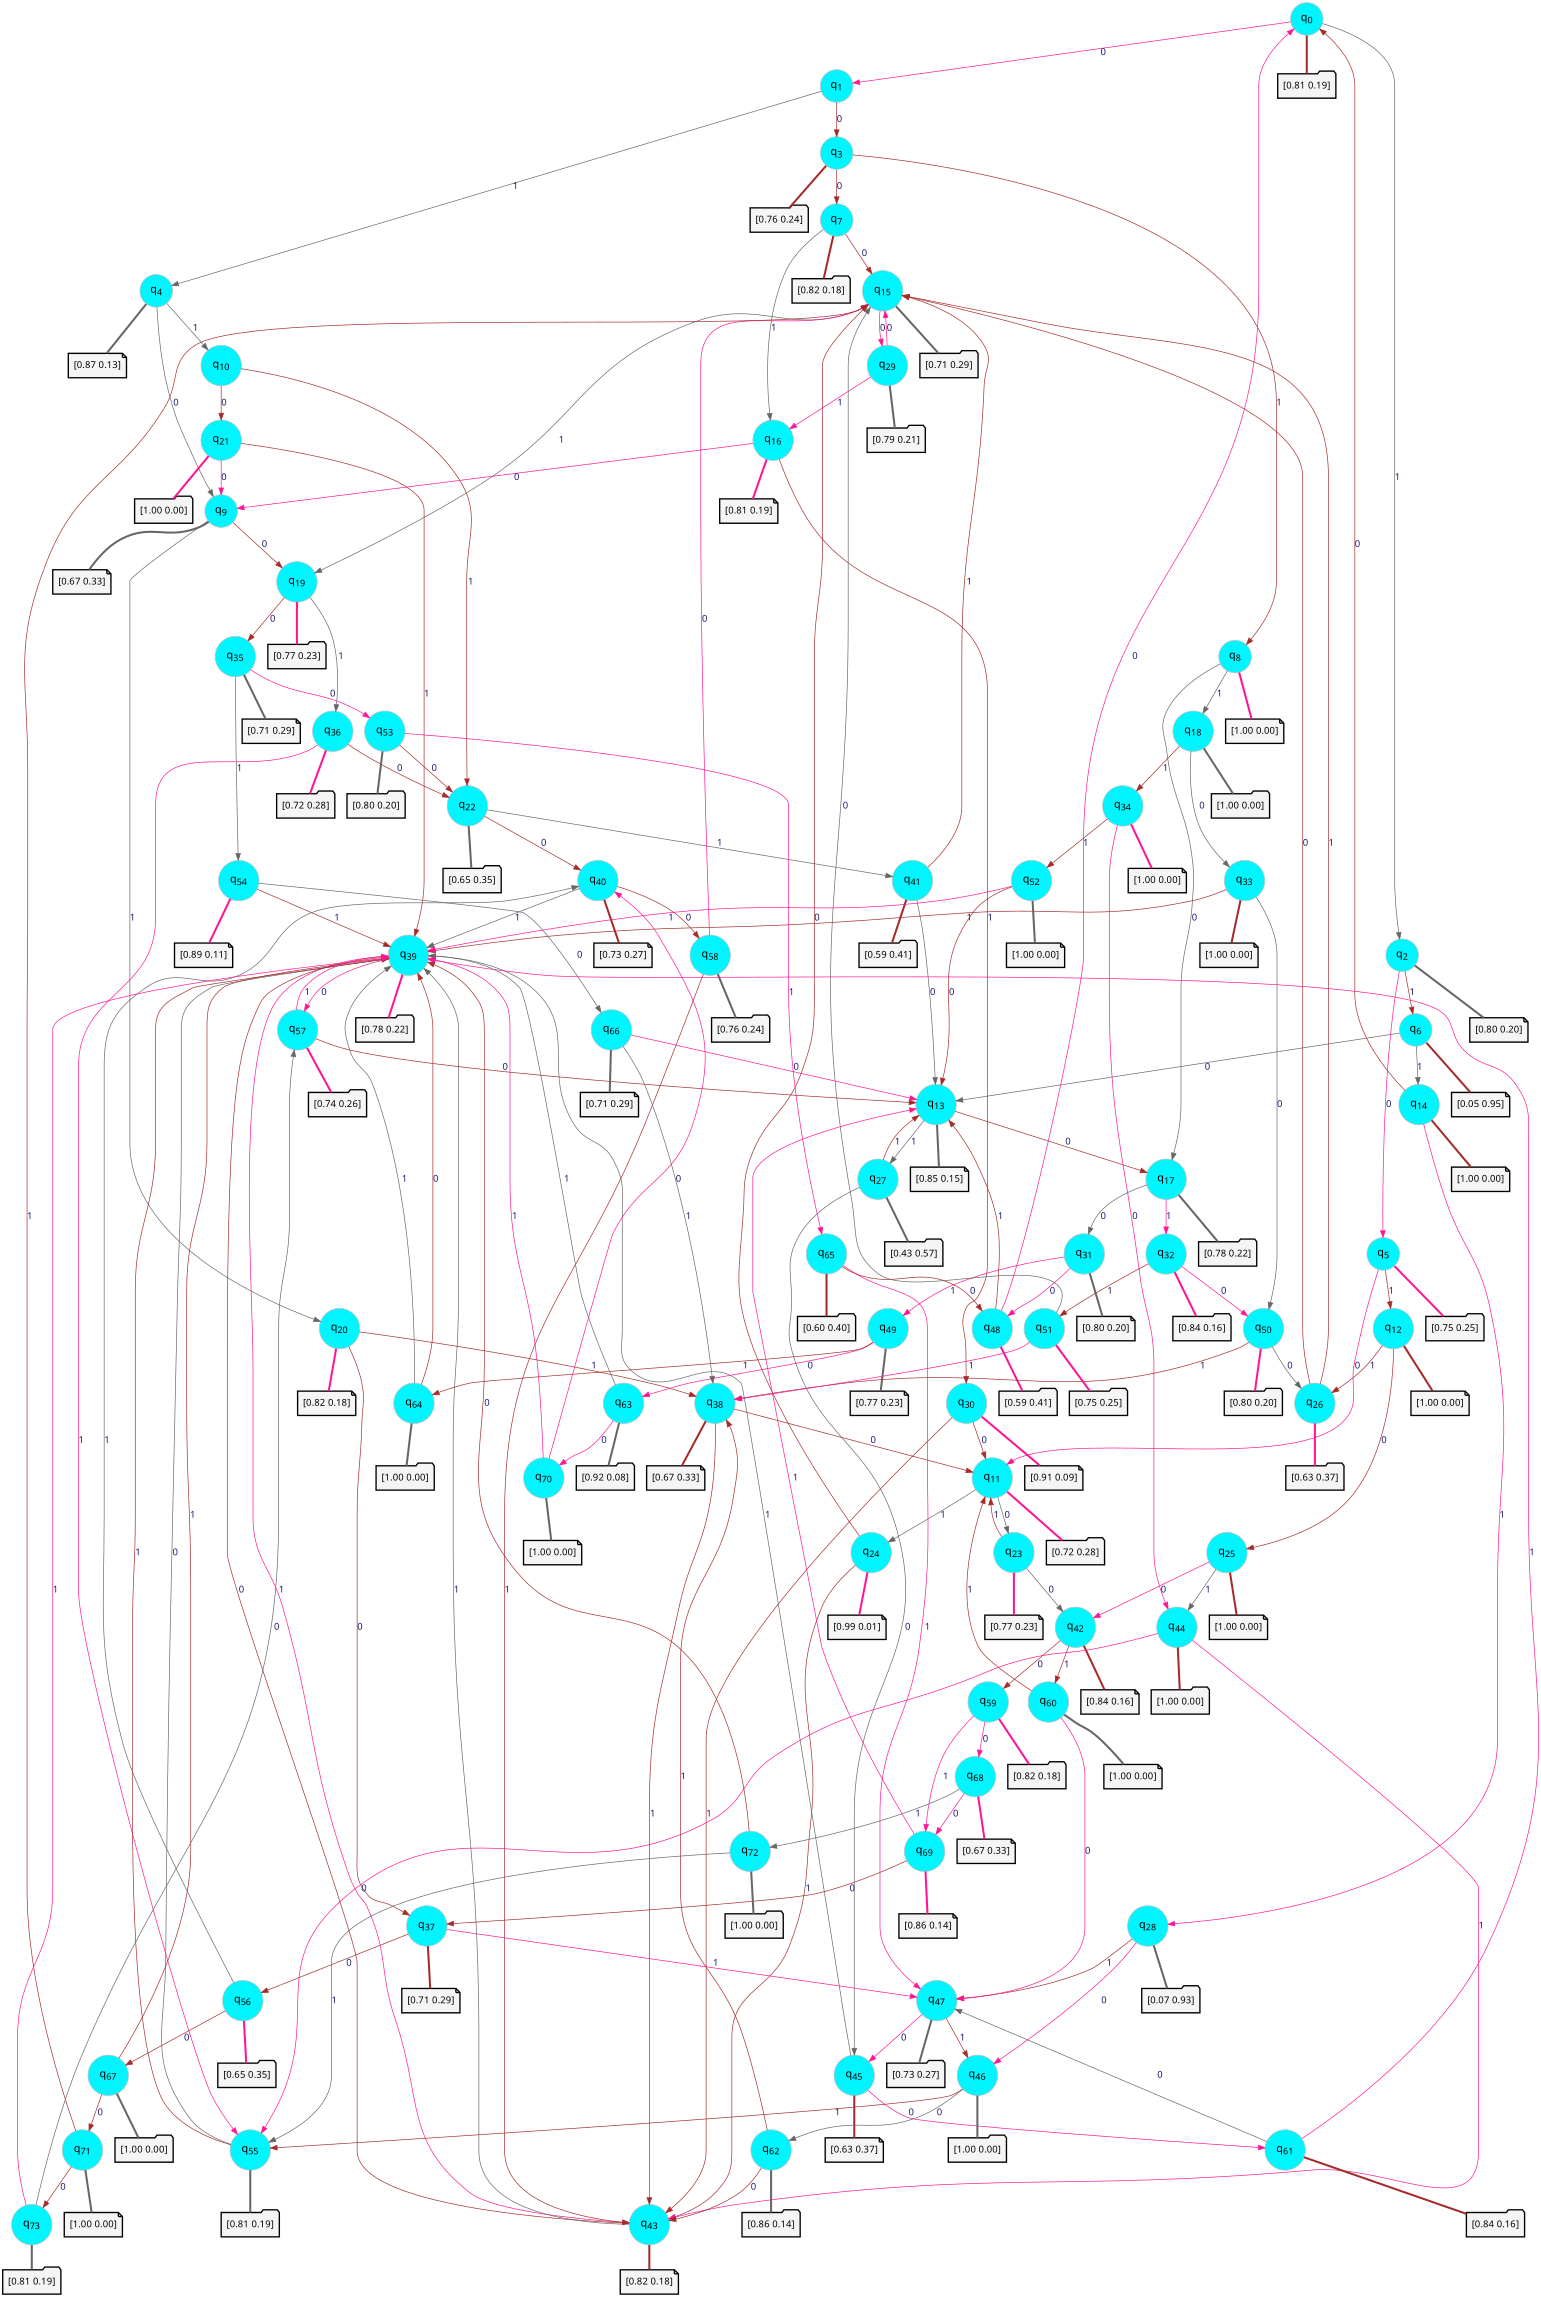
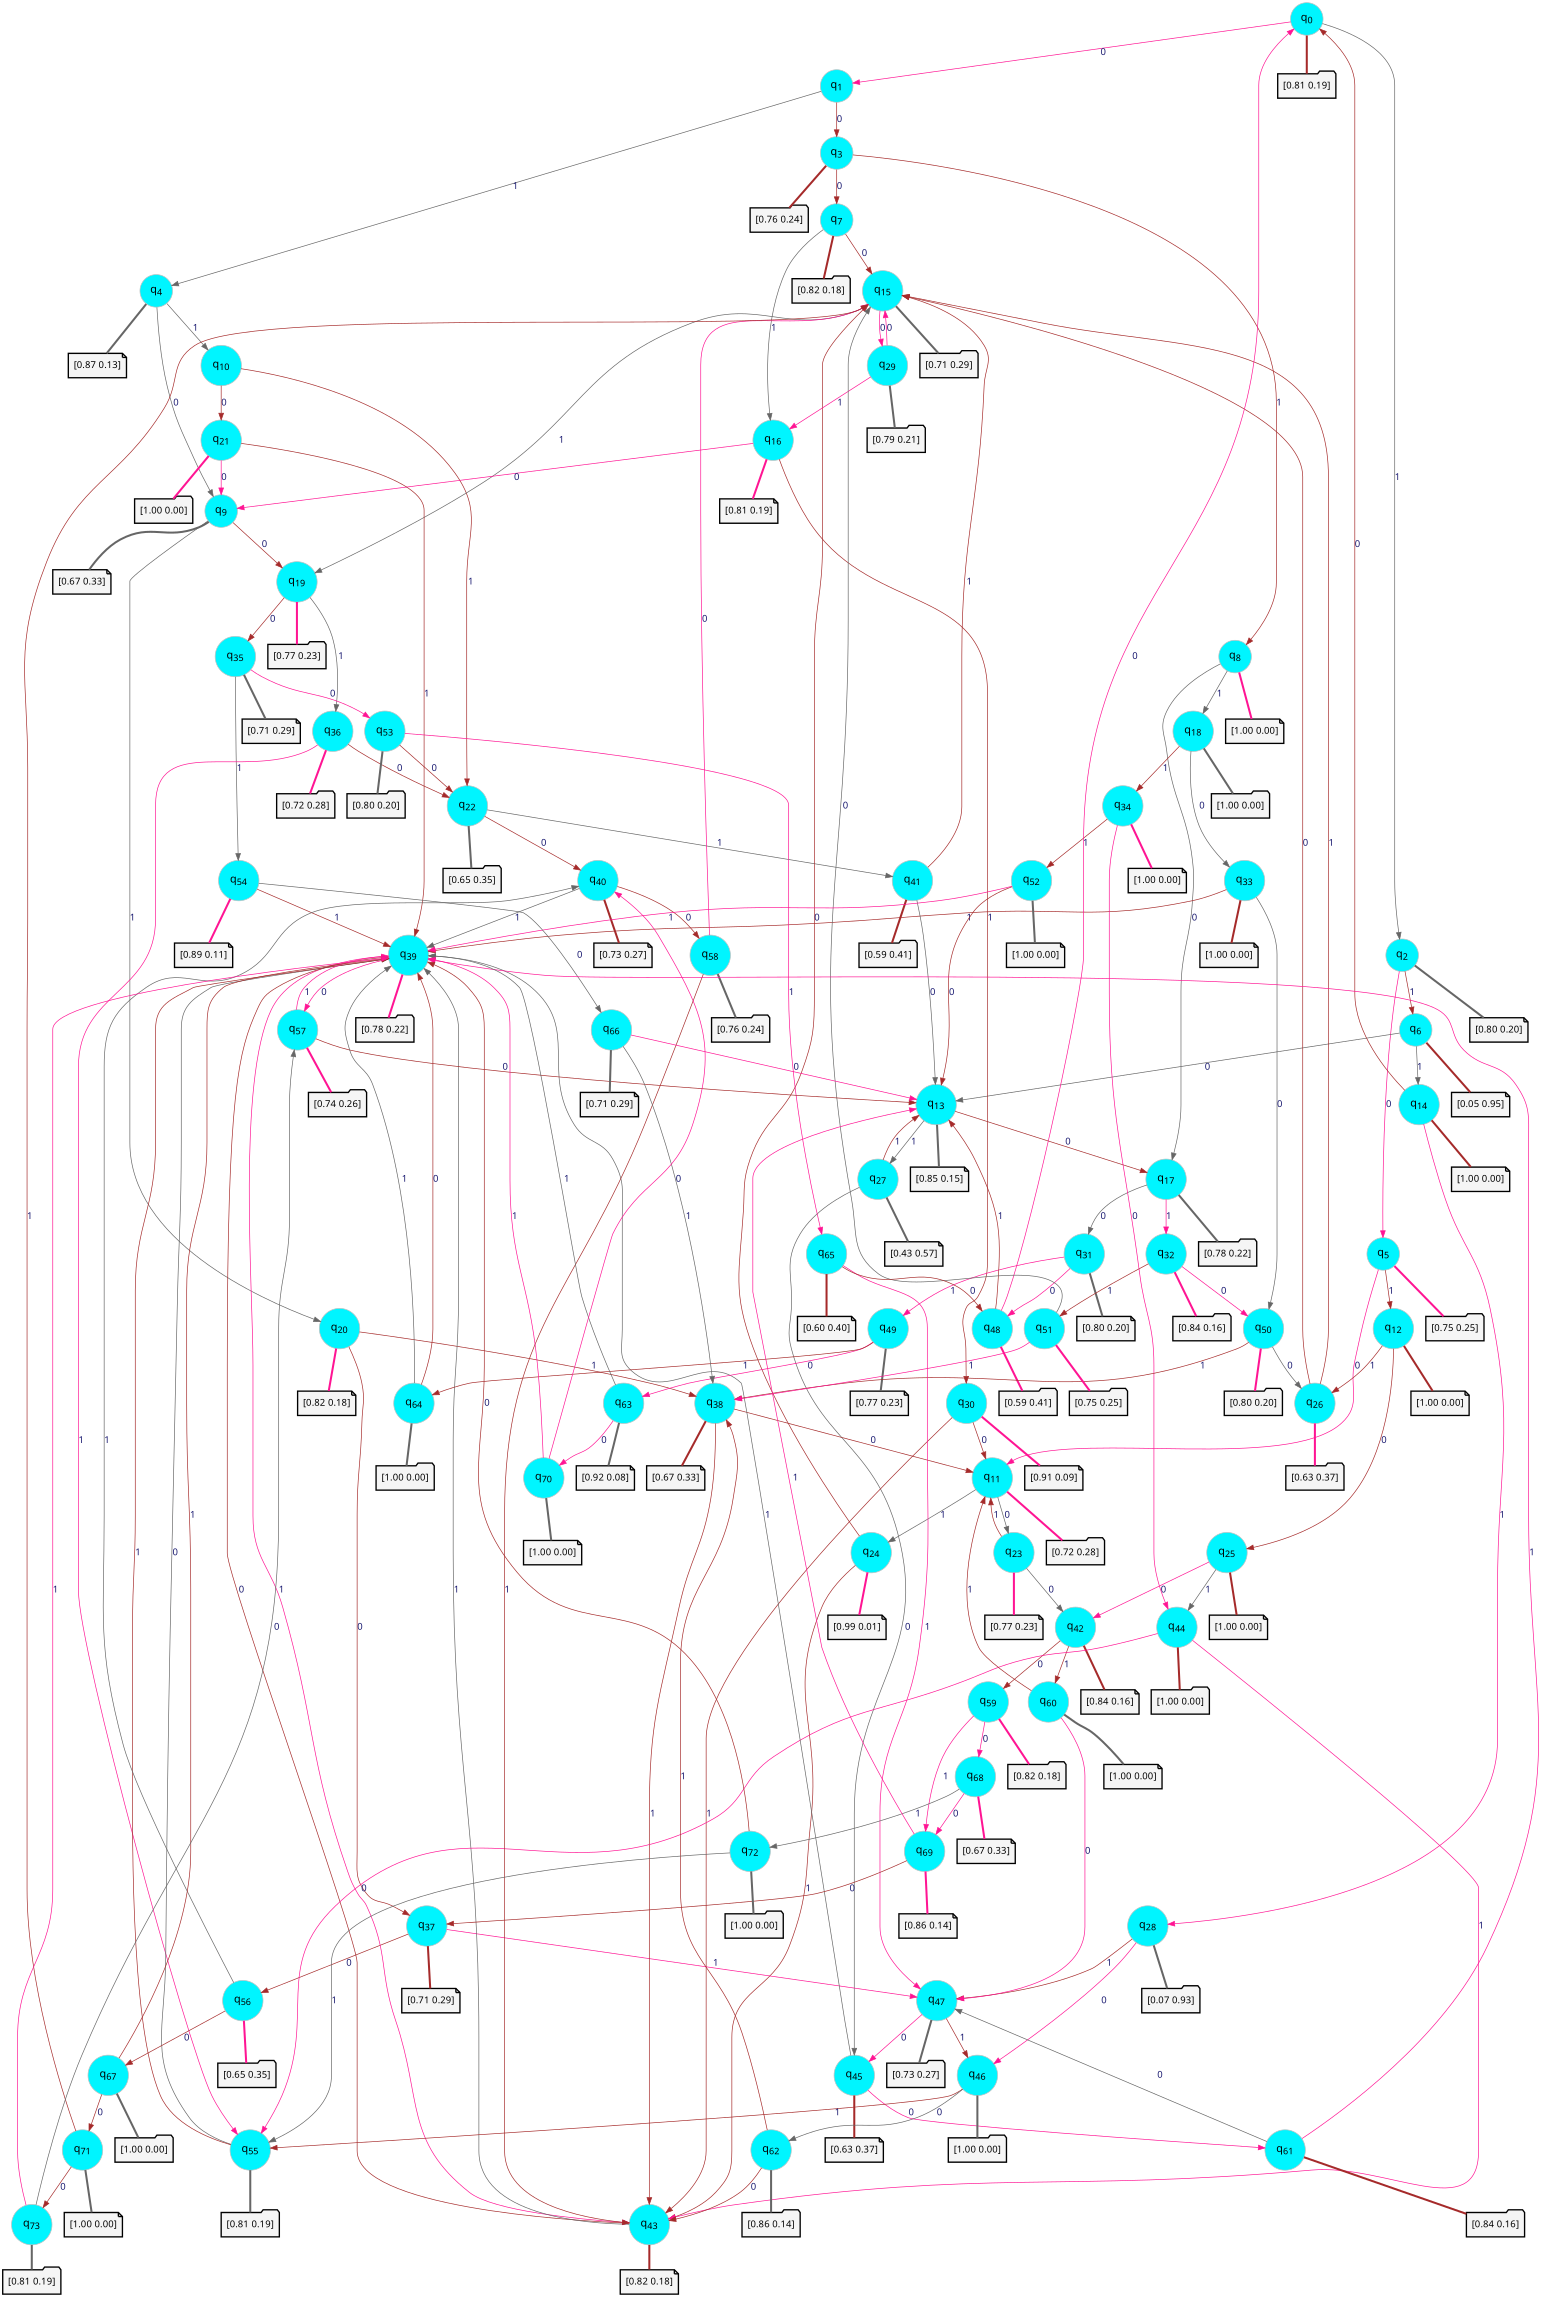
node "[0.43 0.57]": shape folder -> note
node "[0.60 0.40]": shape folder -> note
node "[0.92 0.08]": shape folder -> note
